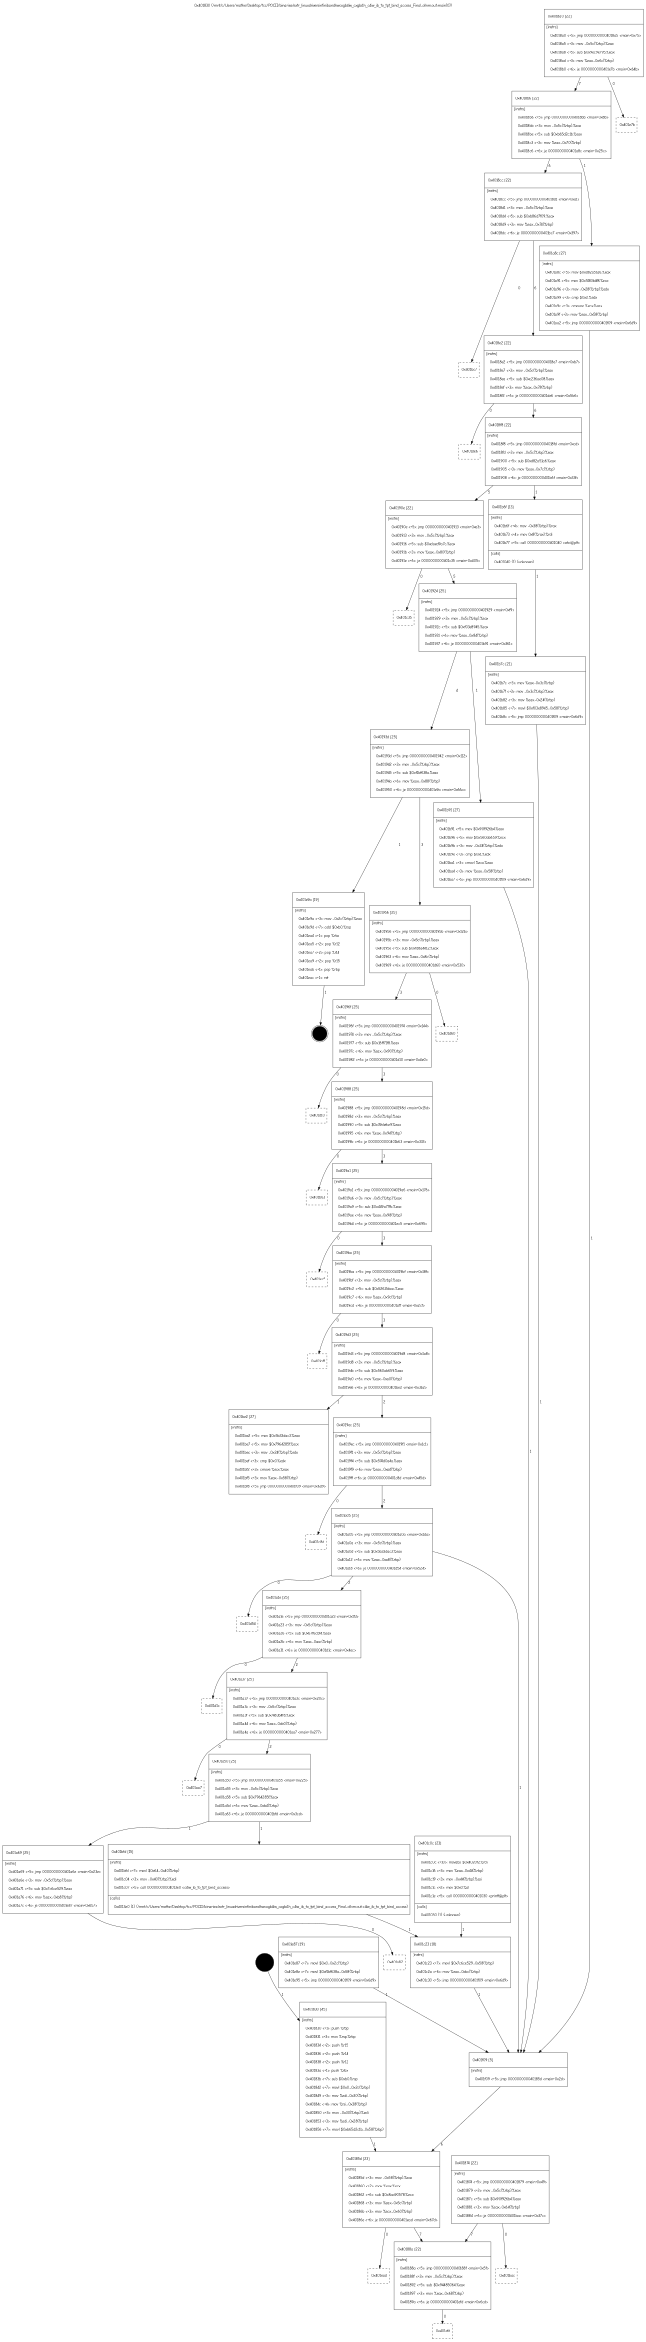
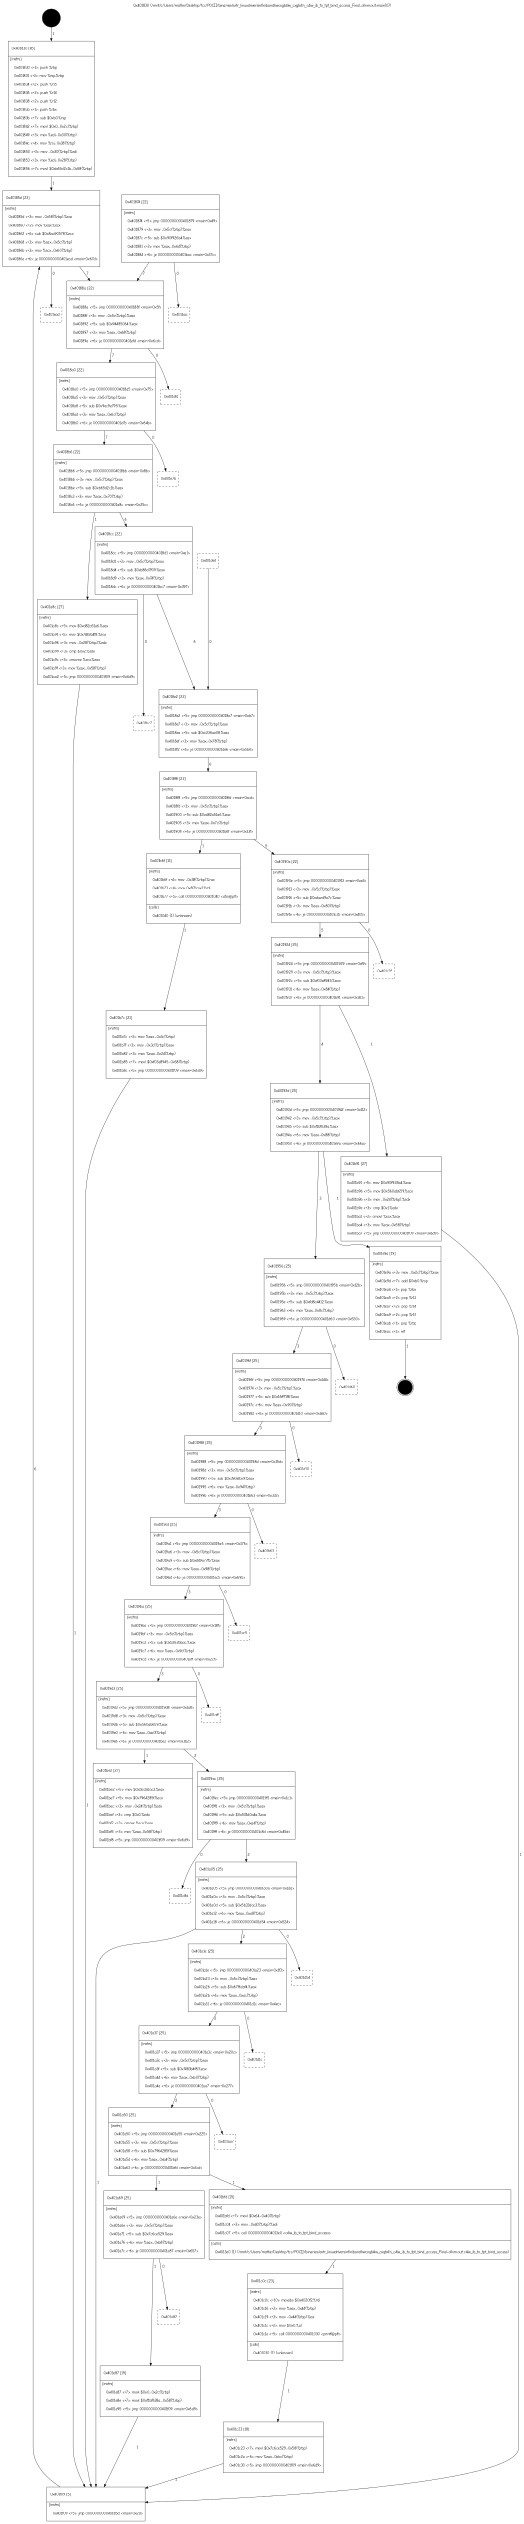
edge "0x40188a [22]" -> "0x4018a0 [22]": added, label "7"
edge "0x4018e2 [22]" -> "0x401de6": reversed
edge "0x401bfd [15]" -> "0x401c23 [18]": now "0x401bfd [15]" -> "0x401c0c [23]"
edge "0x401a69 [25]" -> "0x401e87 [19]": added, label "1"
